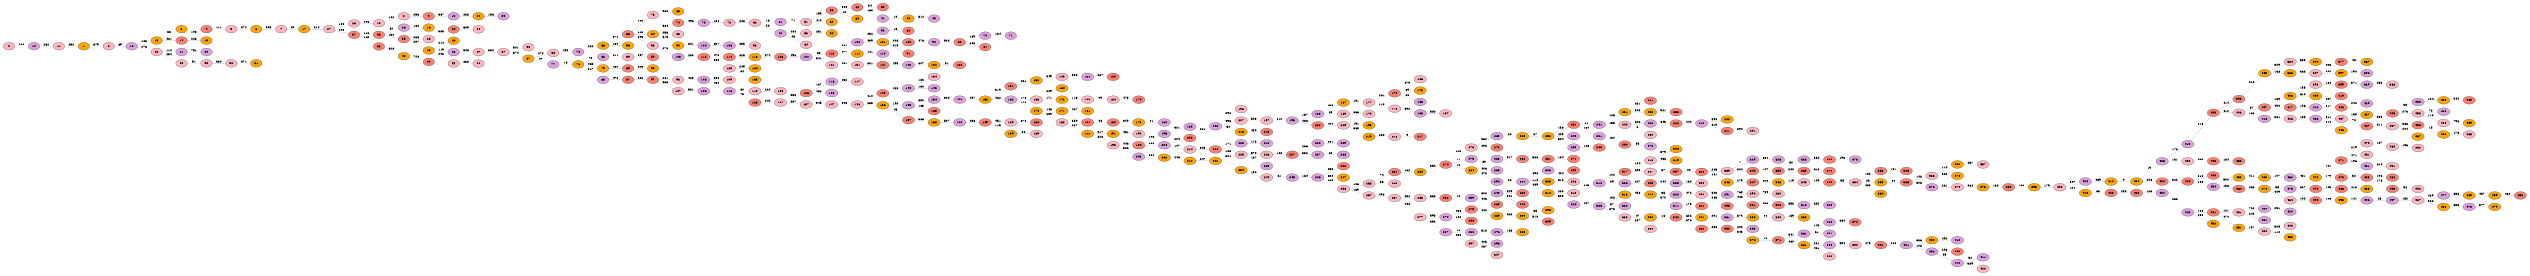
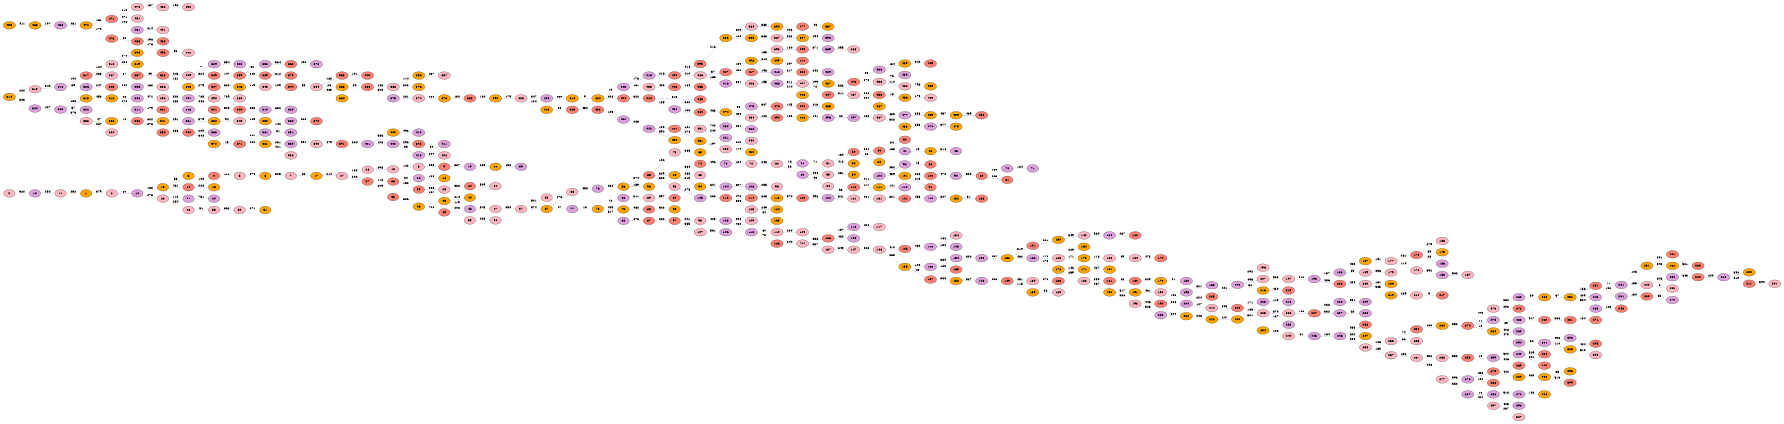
node "127": label "127" -> "727"
edge "453" -- "454": now "443" -- "454"
edge "304" -- "314": removed, label "489"
node "293": fillcolor salmon -> plum
